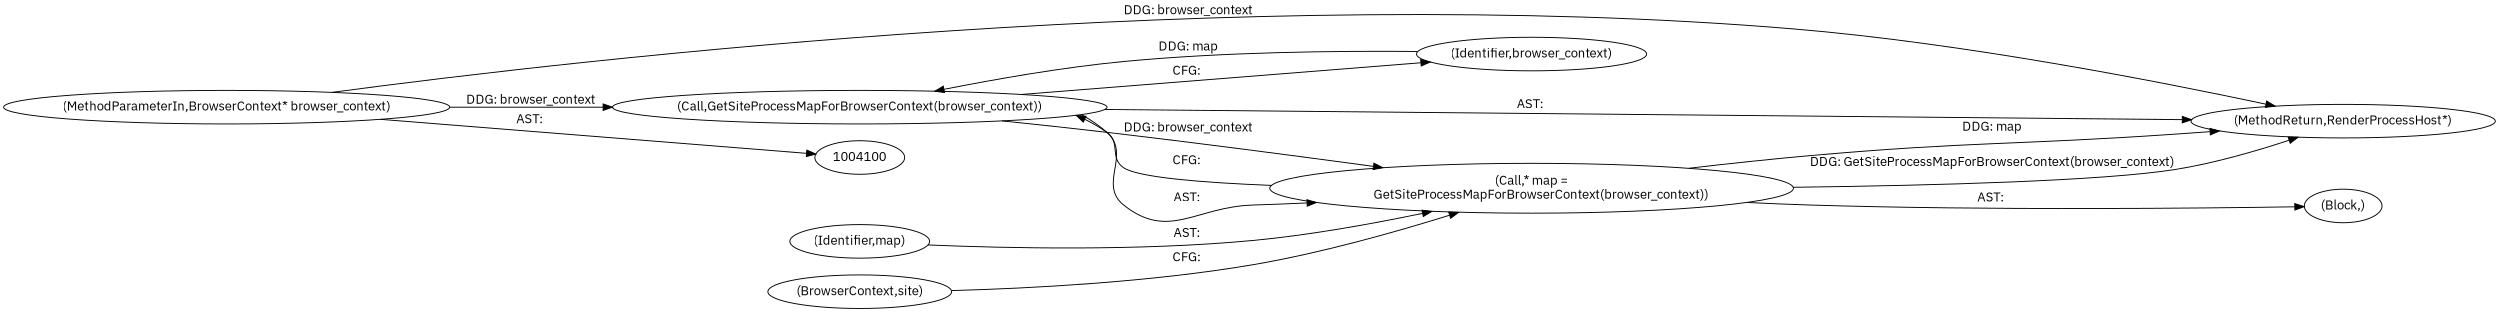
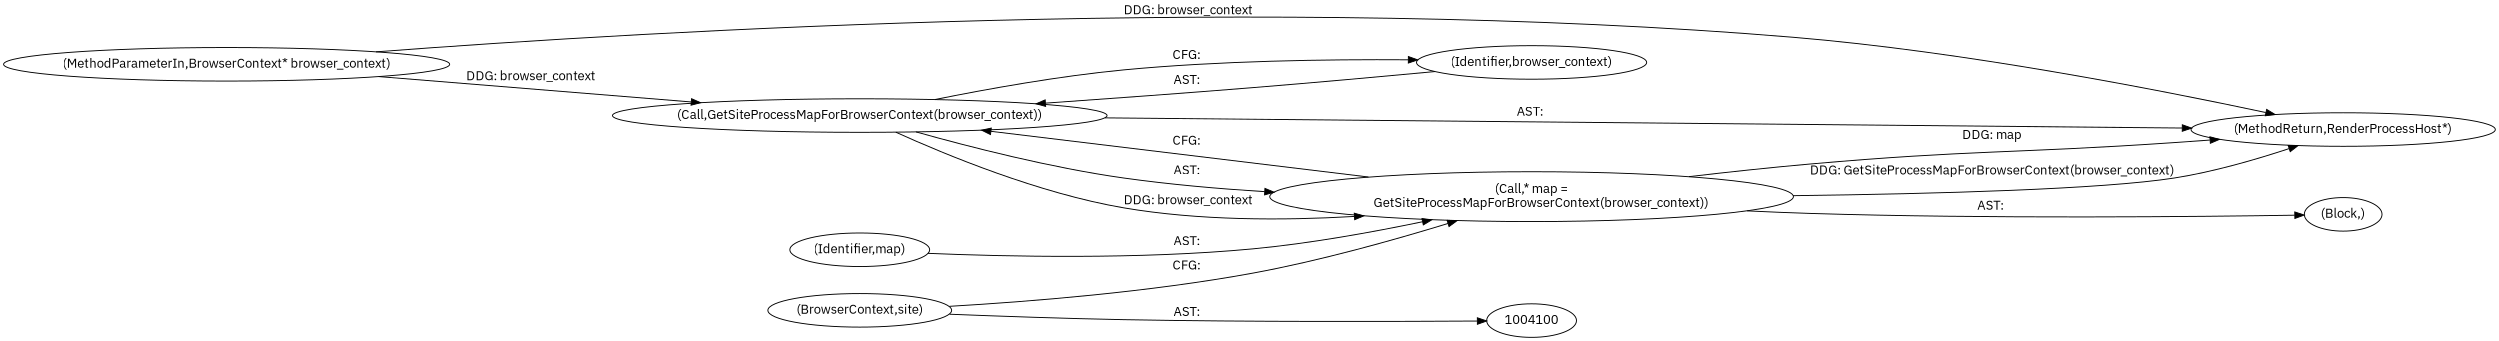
edge "(Identifier,browser_context)" -> "(Call,GetSiteProcessMapForBrowserContext(browser_context))": label "DDG: map" -> "AST: "
edge "(MethodParameterIn,BrowserContext* browser_context)" -> "1004100": now "(BrowserContext,site)" -> "1004100"
